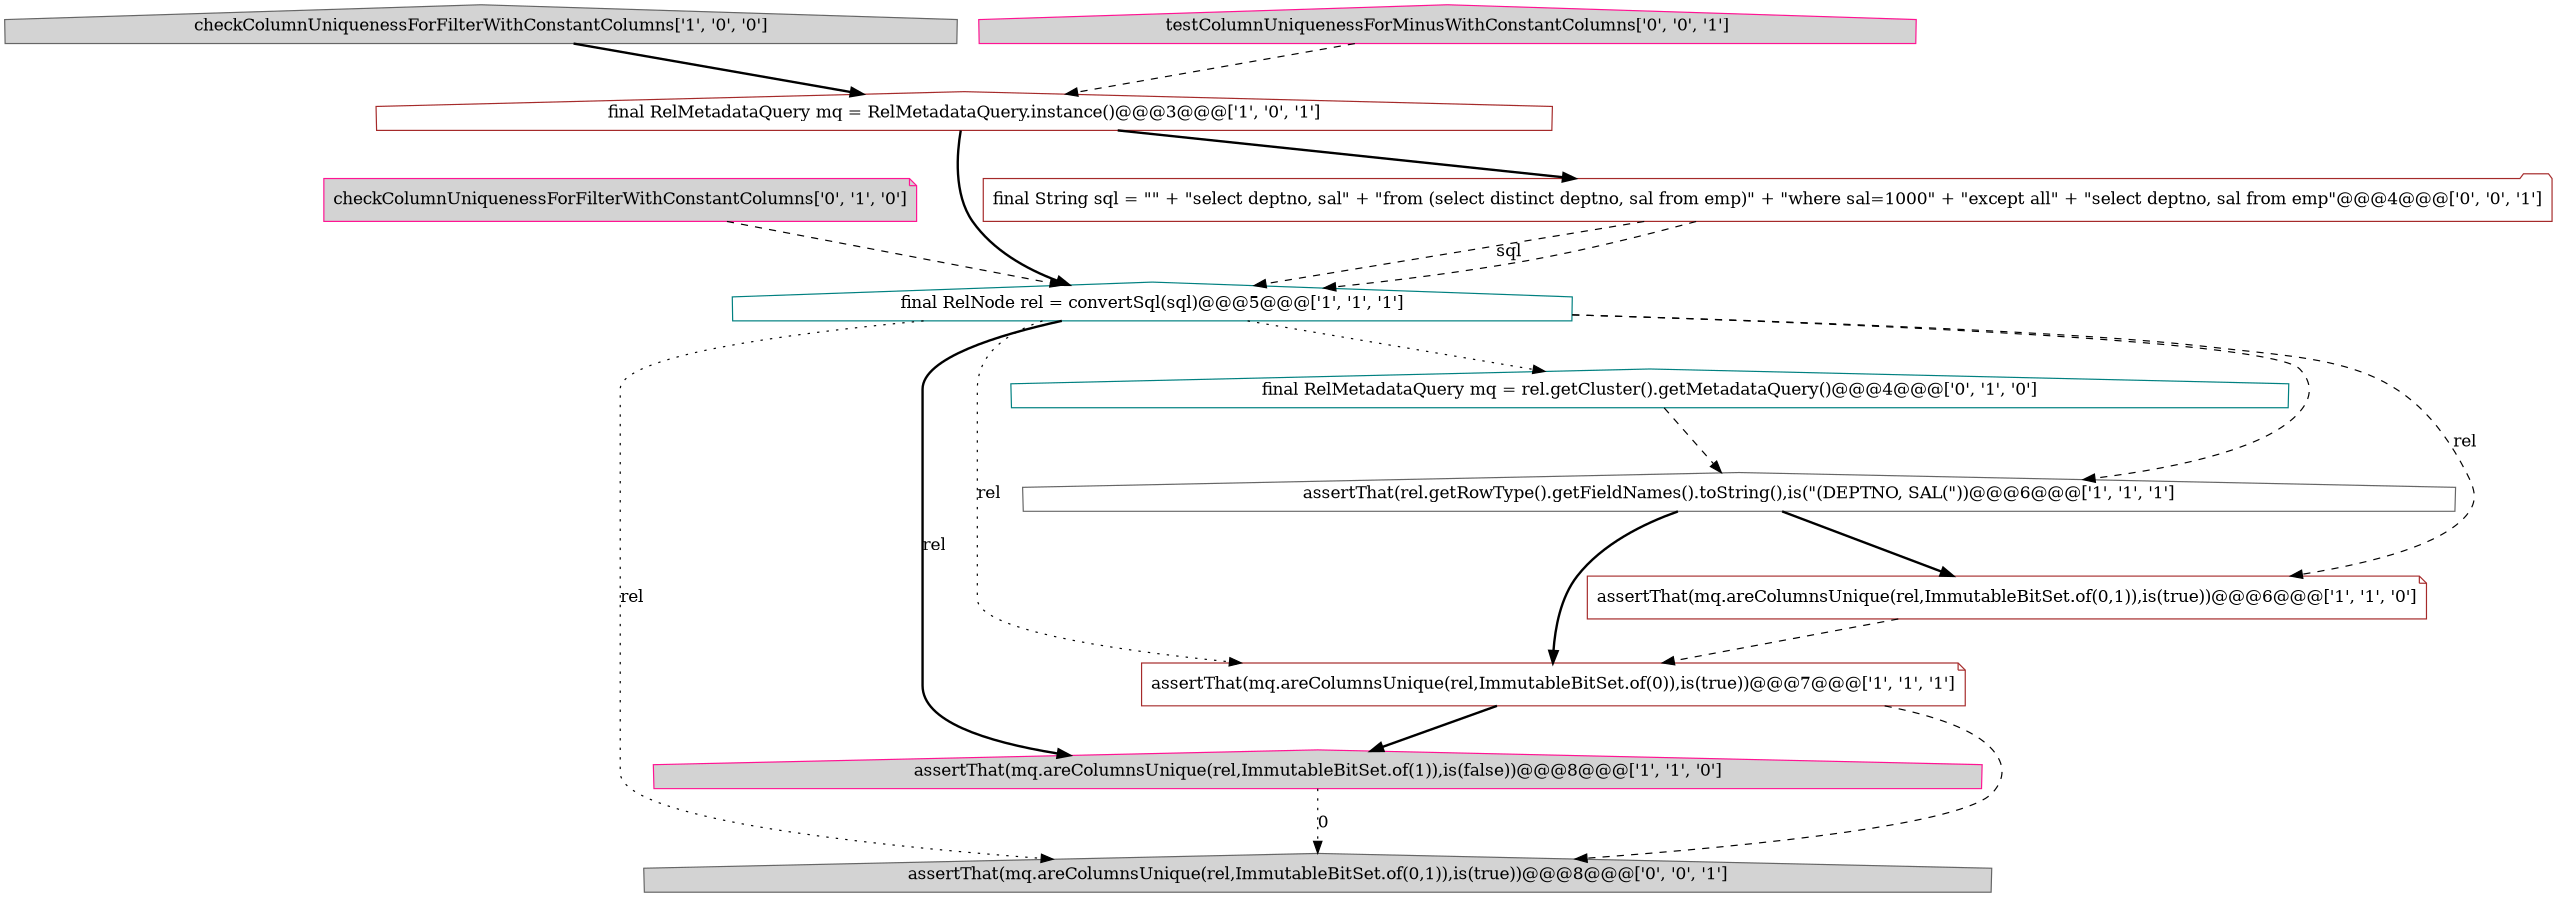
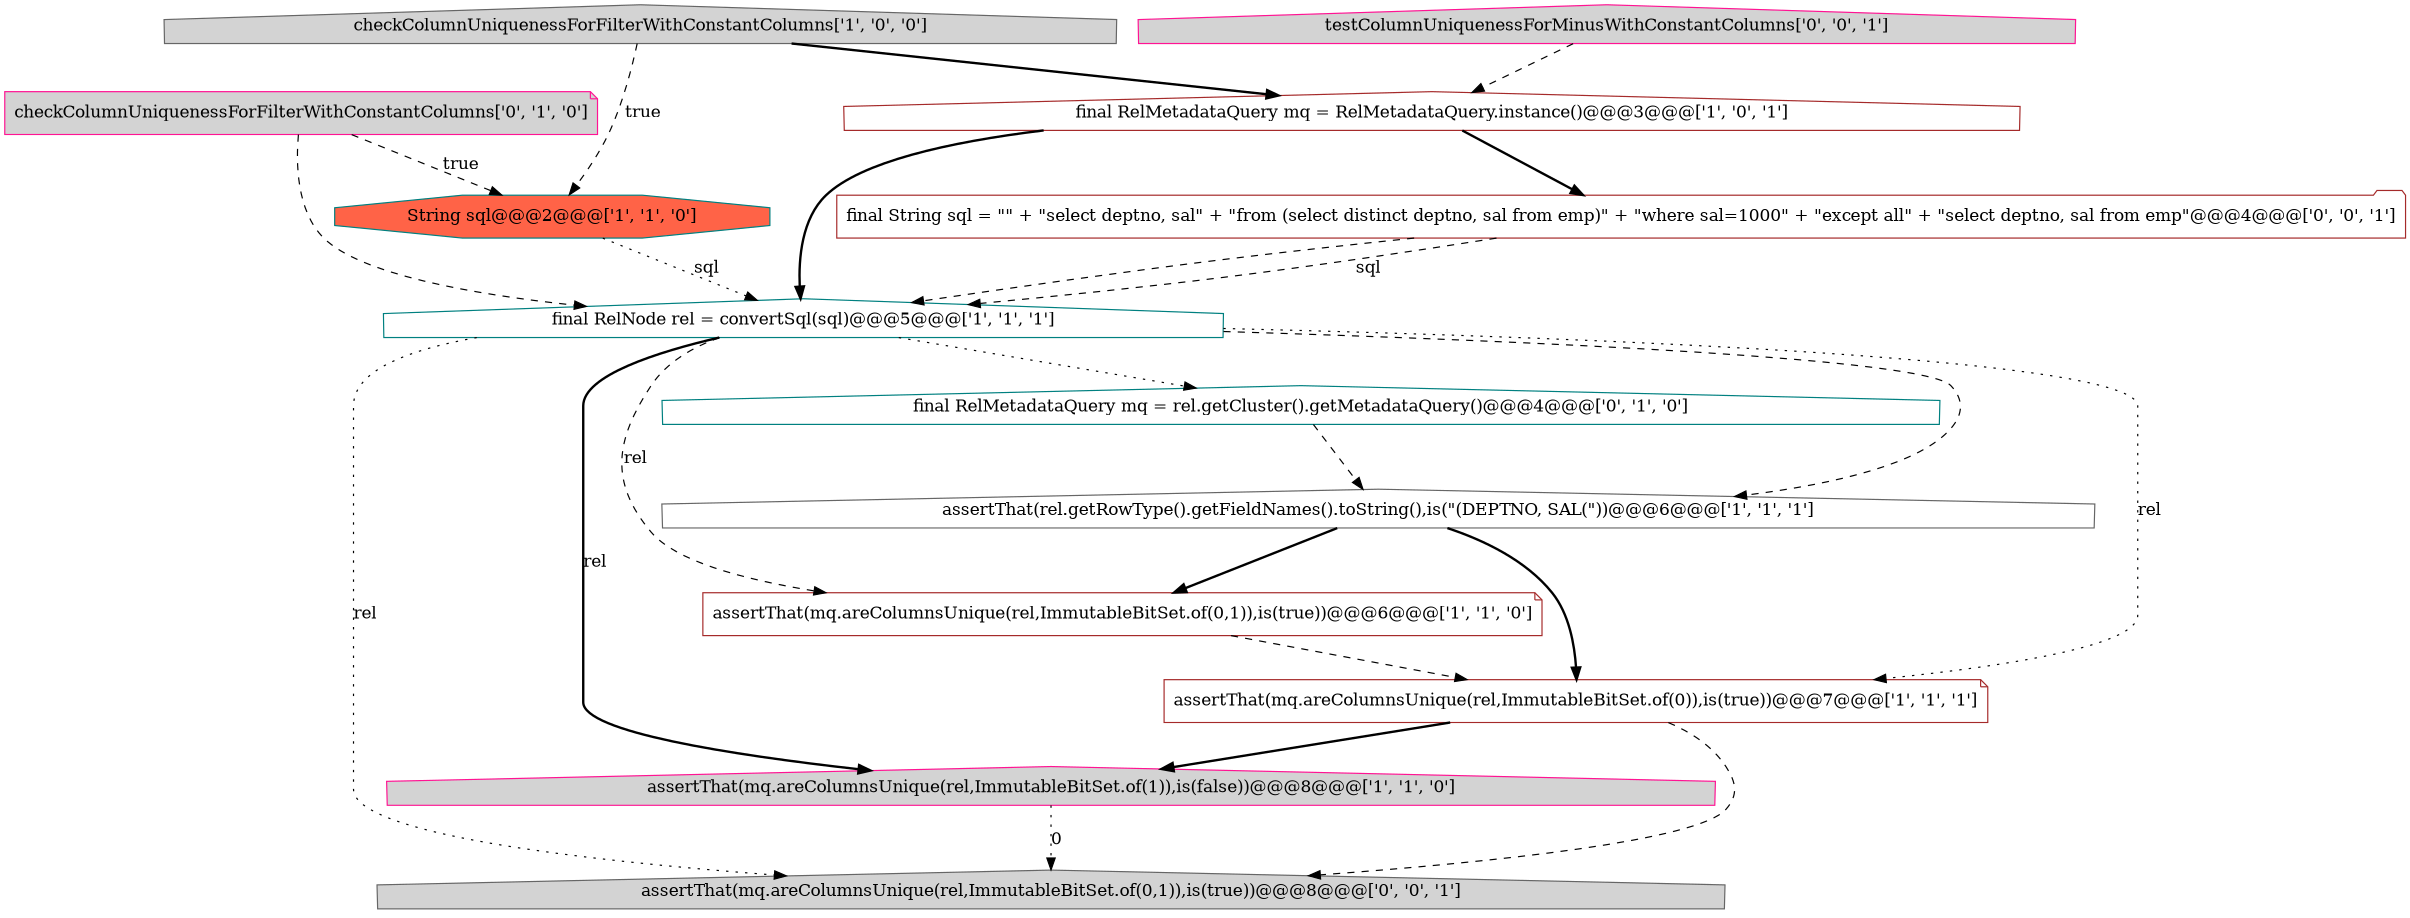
node "String sql@@@2@@@['1', '1', '0']": added
